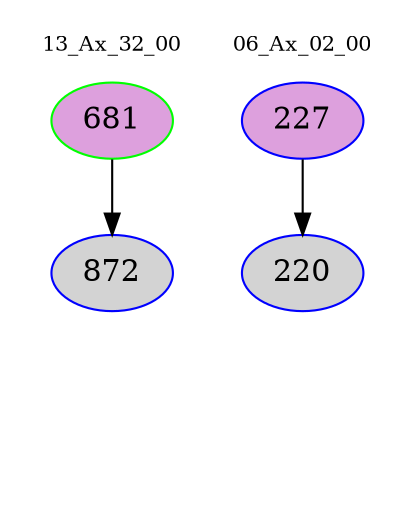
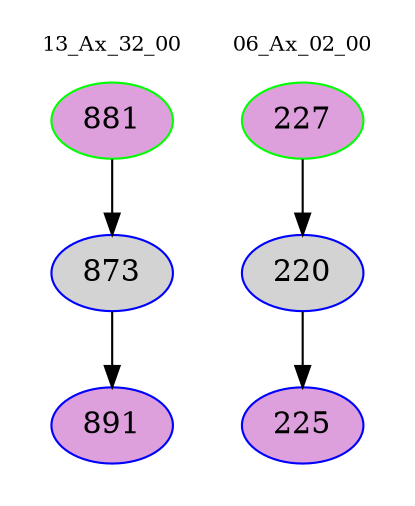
node "681": label "681" -> "881"
node "227": color blue -> green
node "872": label "872" -> "873"
node "891": added
node "225": added
